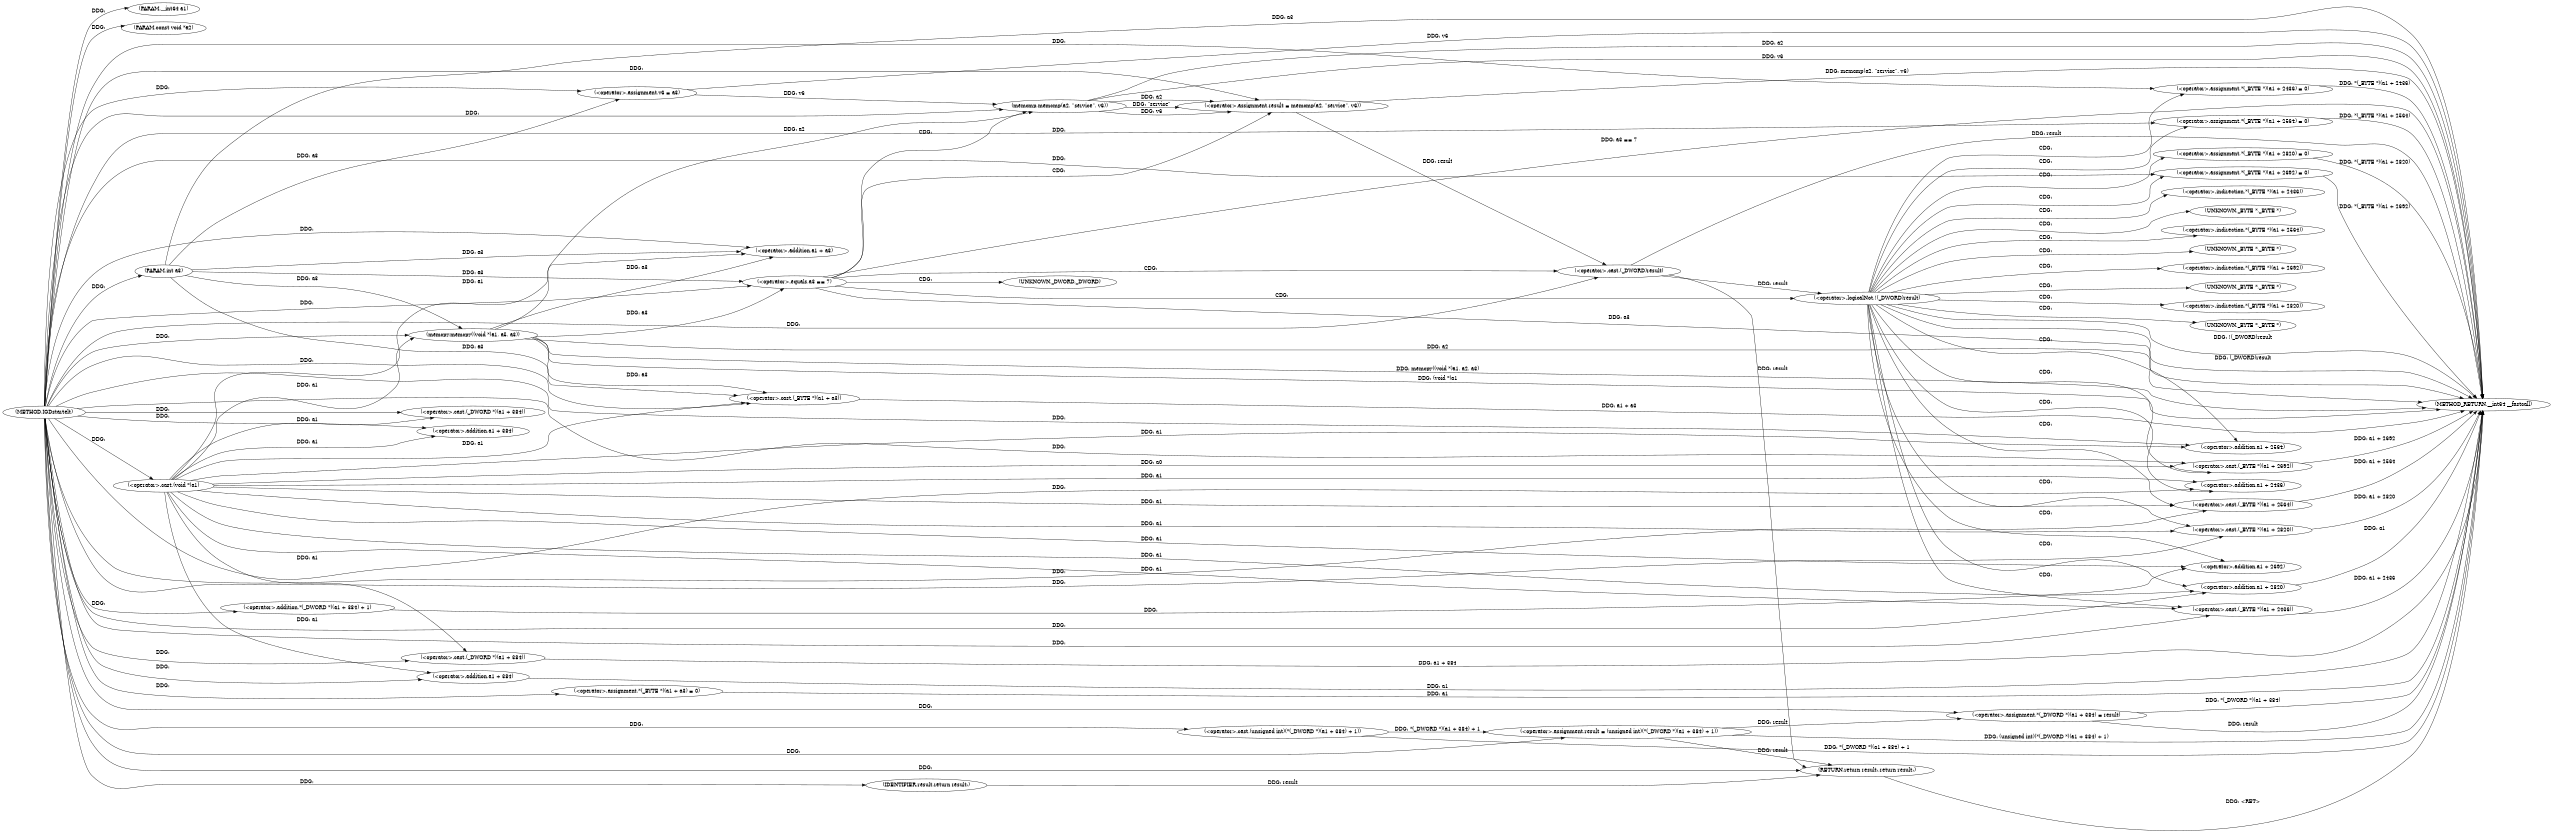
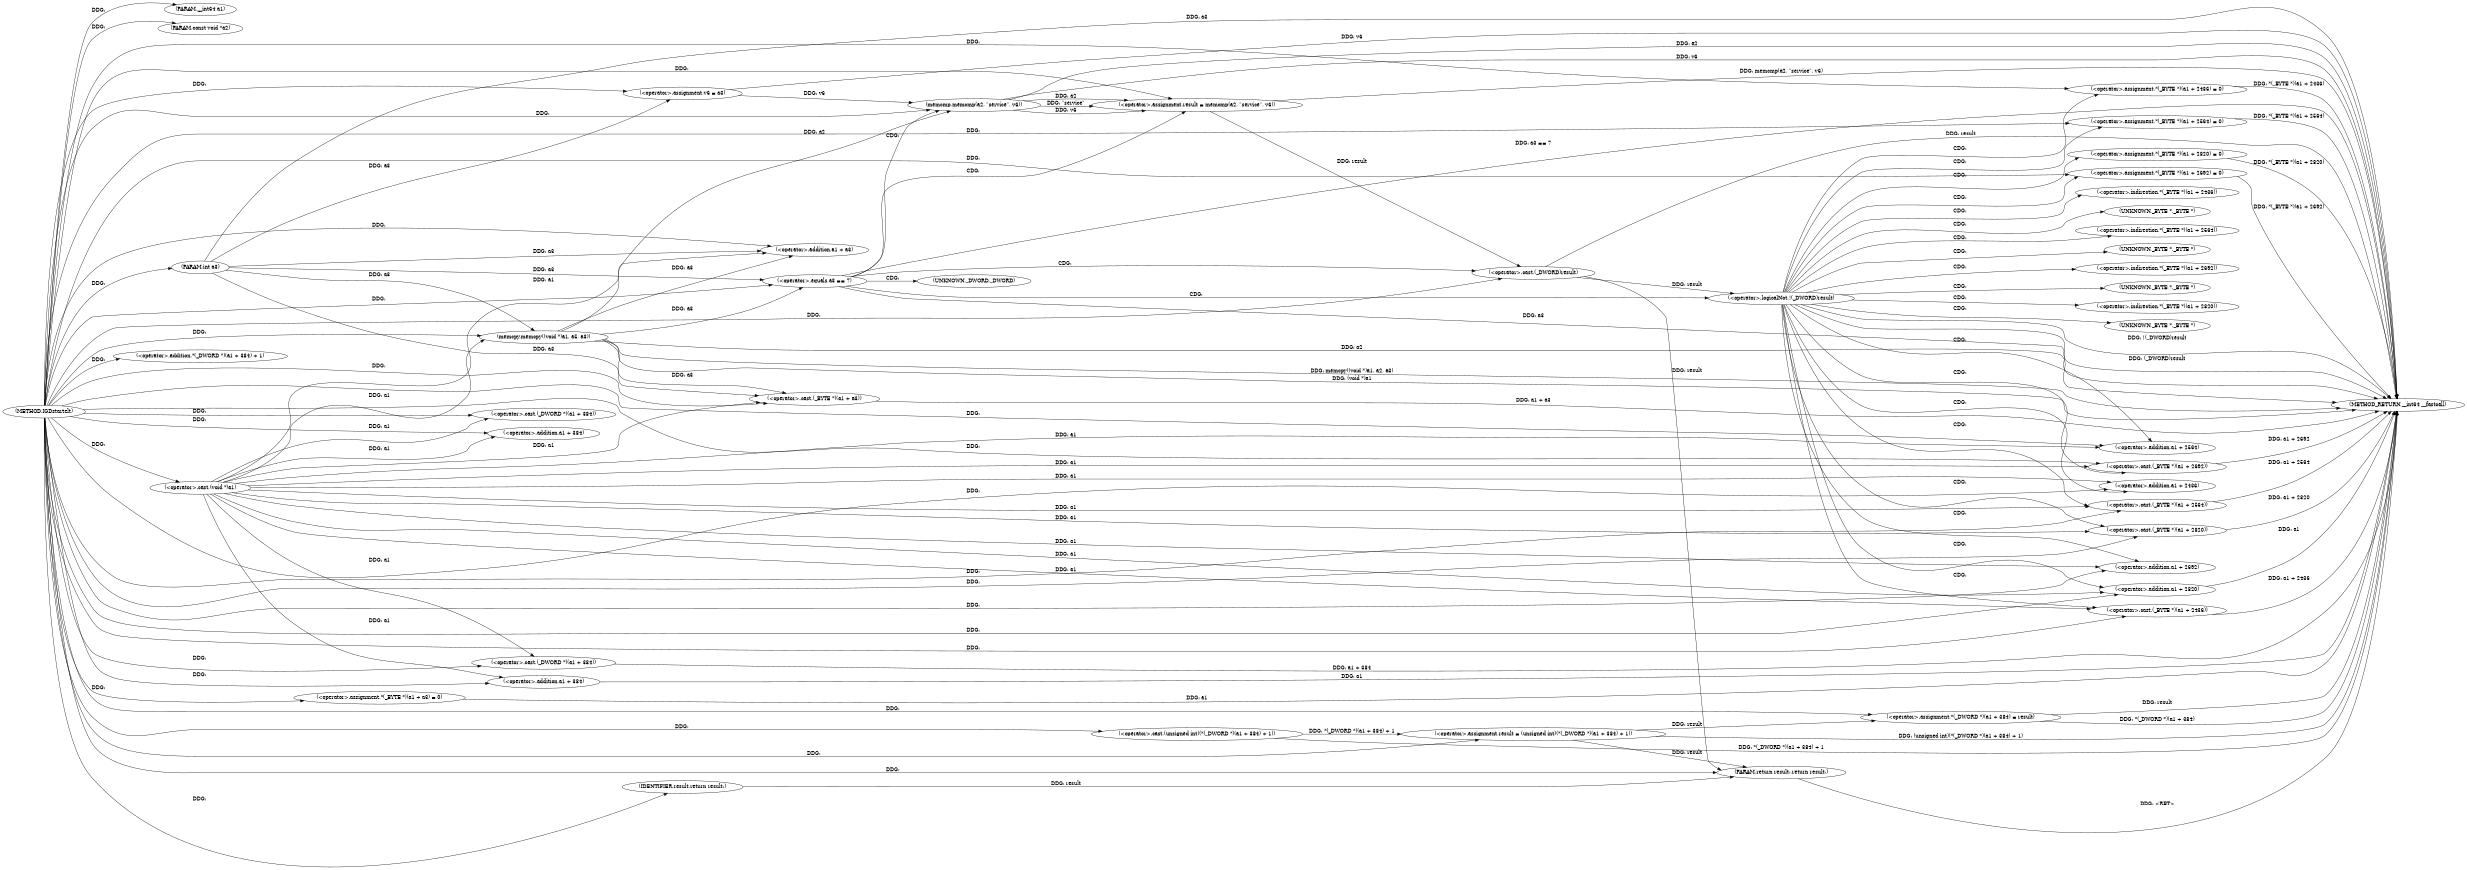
edge "(<operator>.cast,(void *)a1)" -> "(<operator>.cast,(_BYTE *)(a1 + 2692))": label "DDG: a0" -> "DDG: a1"
edge "(<operator>.addition,*(_DWORD *)(a1 + 384) + 1)" -> "(<operator>.addition,a1 + 2692)": now "(METHOD,IGDstartelt)" -> "(<operator>.addition,a1 + 2692)"
node "(RETURN,return result;,return result;)": label "(RETURN,return result;,return result;)" -> "(PARAM,return result;,return result;)"
